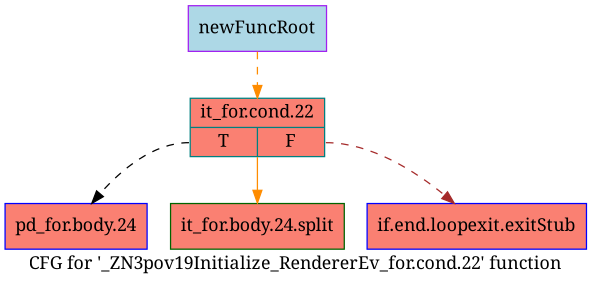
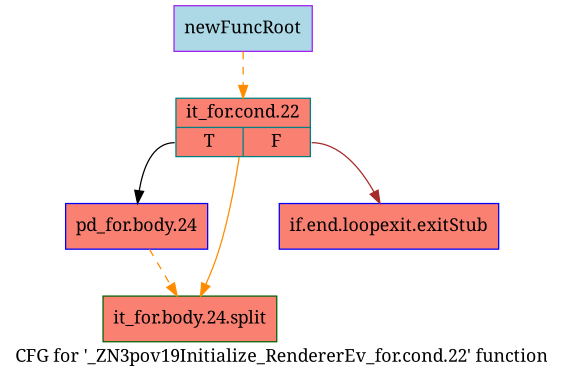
edge "it_for.cond.22" -> "pd_for.body.24": style dashed -> solid
edge "it_for.cond.22" -> "if.end.loopexit.exitStub": style dashed -> solid
edge "pd_for.body.24" -> "it_for.body.24.split": added
